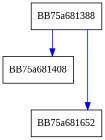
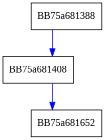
edge "BB75a681388" -> "BB75a681652": now "BB75a681408" -> "BB75a681652"
